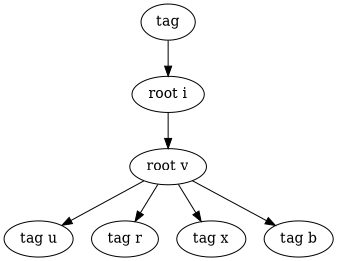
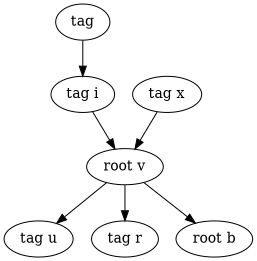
node "root i": label "root i" -> "tag i"
edge "root v" -> "tag x": reversed
node "tag b": label "tag b" -> "root b"
